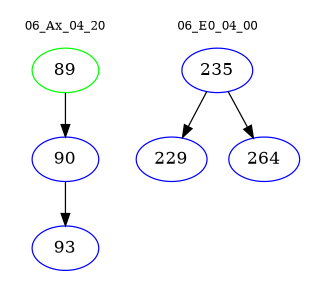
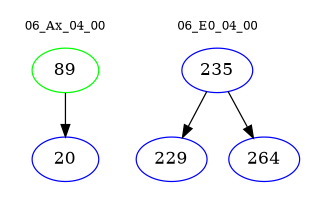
cluster "06_Ax_04_20": label "06_Ax_04_20" -> "06_Ax_04_00"
node "90": label "90" -> "20"
node "93": removed
